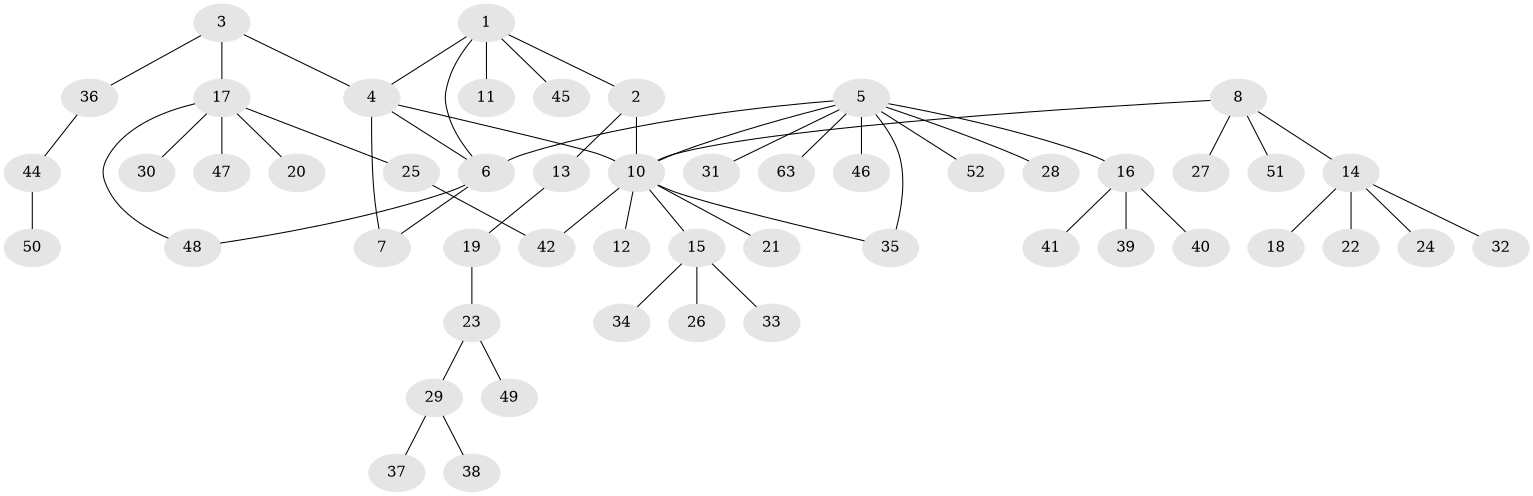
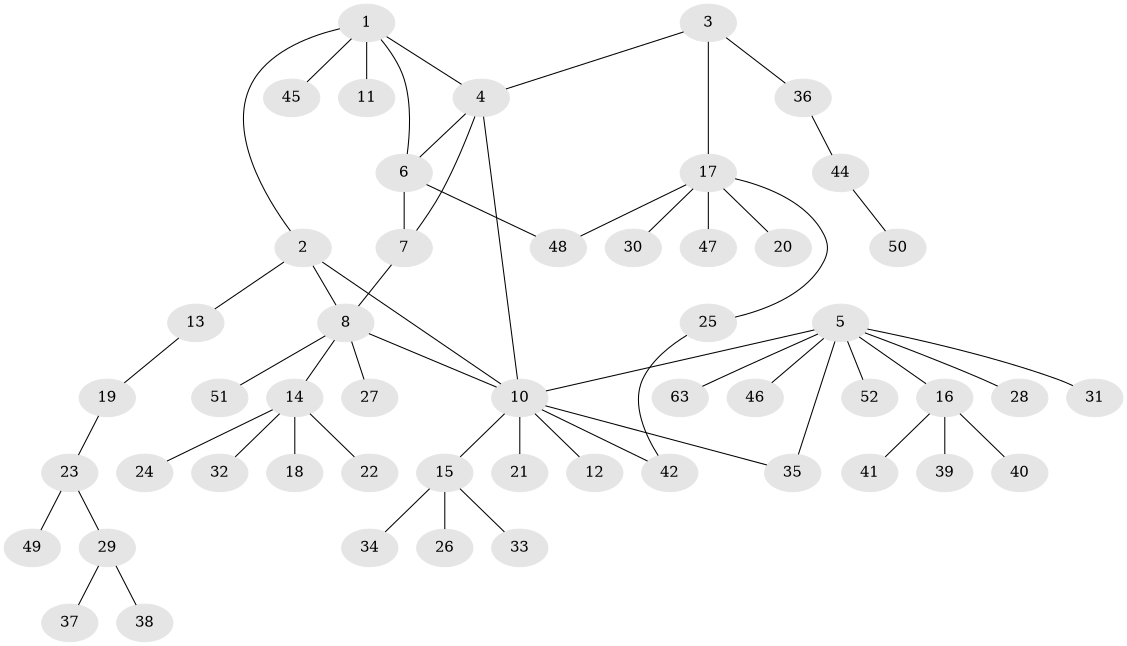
edge "5" -- "6": removed
edge "2" -- "8": added
edge "7" -- "8": added
